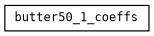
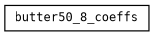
node "butter50_1_coeffs": label "butter50_1_coeffs" -> "butter50_8_coeffs"
